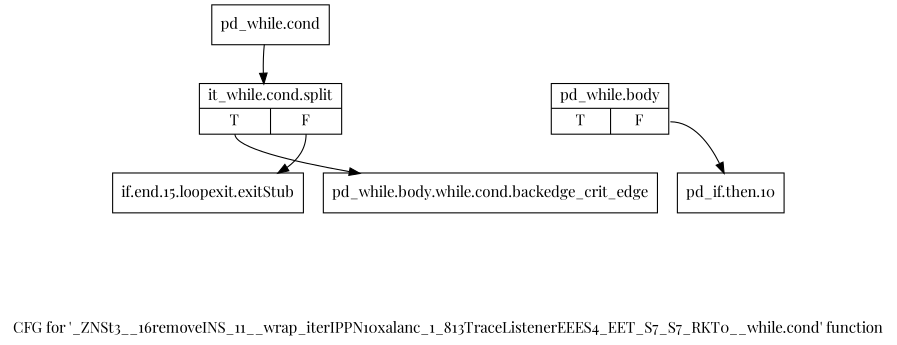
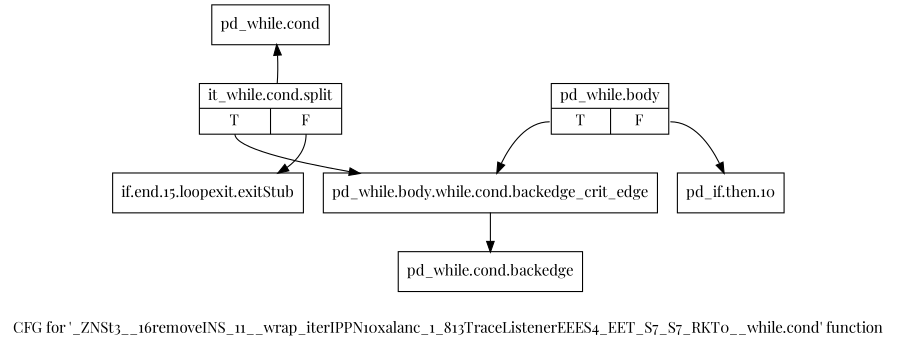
edge "pd_while.cond" -> "it_while.cond.split": reversed
edge "pd_while.body" -> "pd_while.body.while.cond.backedge_crit_edge": added
node "pd_while.cond.backedge": added
